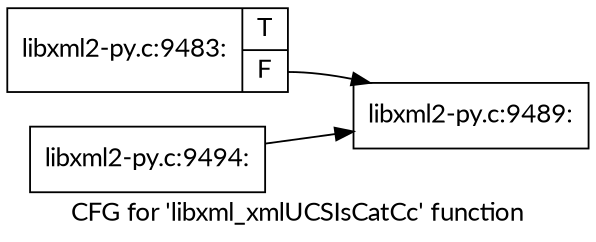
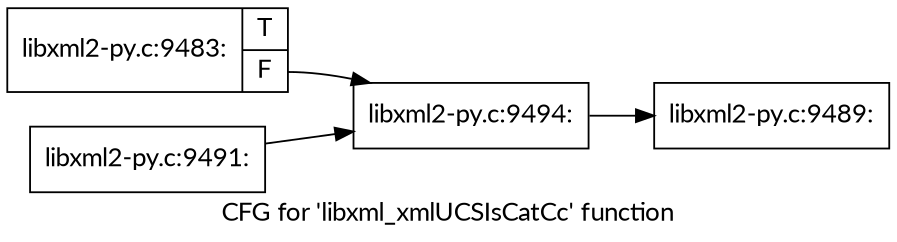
edge "libxml2-py.c:9483:" -> "libxml2-py.c:9489:": now "libxml2-py.c:9483:" -> "libxml2-py.c:9494:"
node "libxml2-py.c:9491:": added
